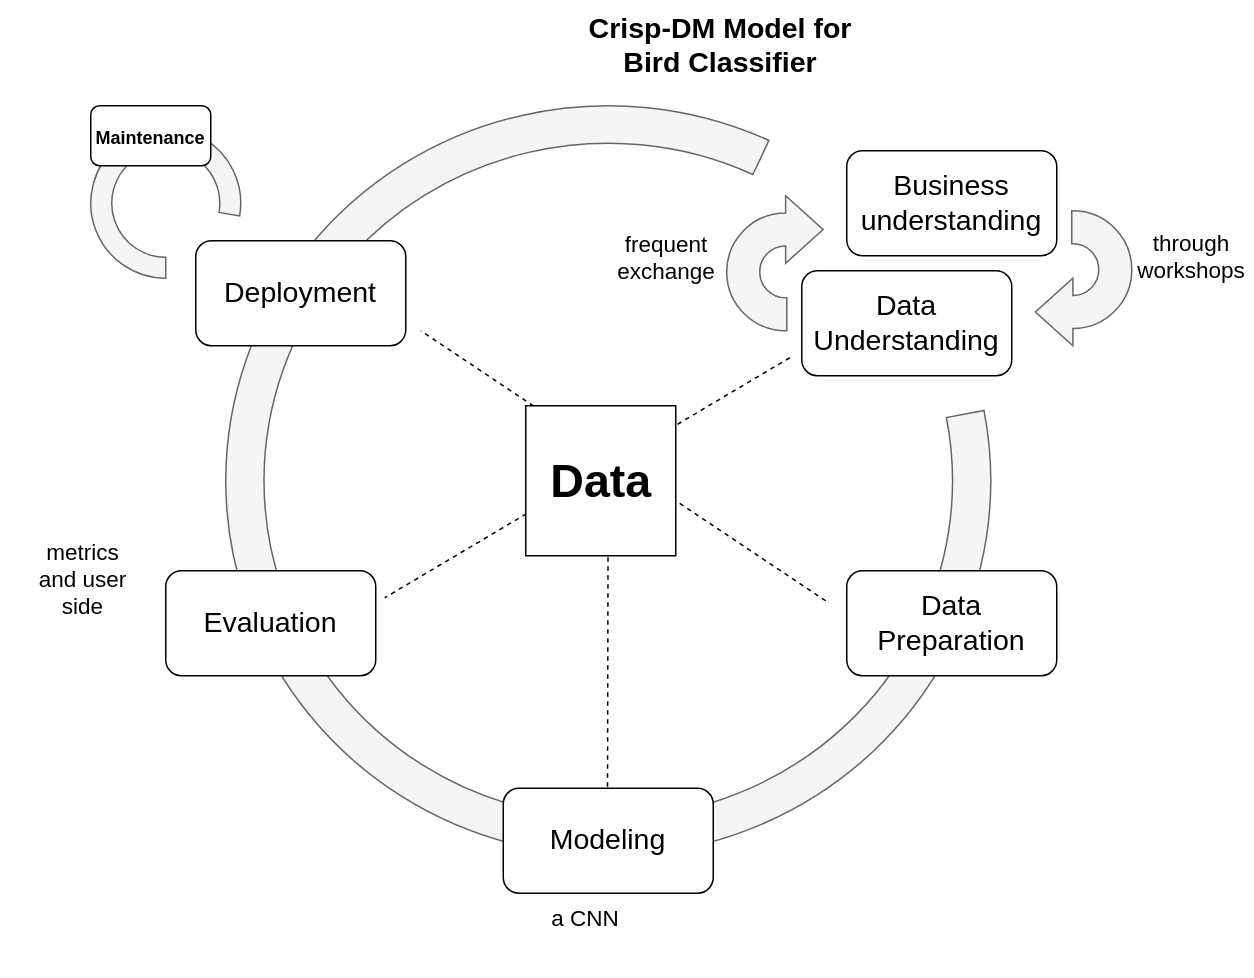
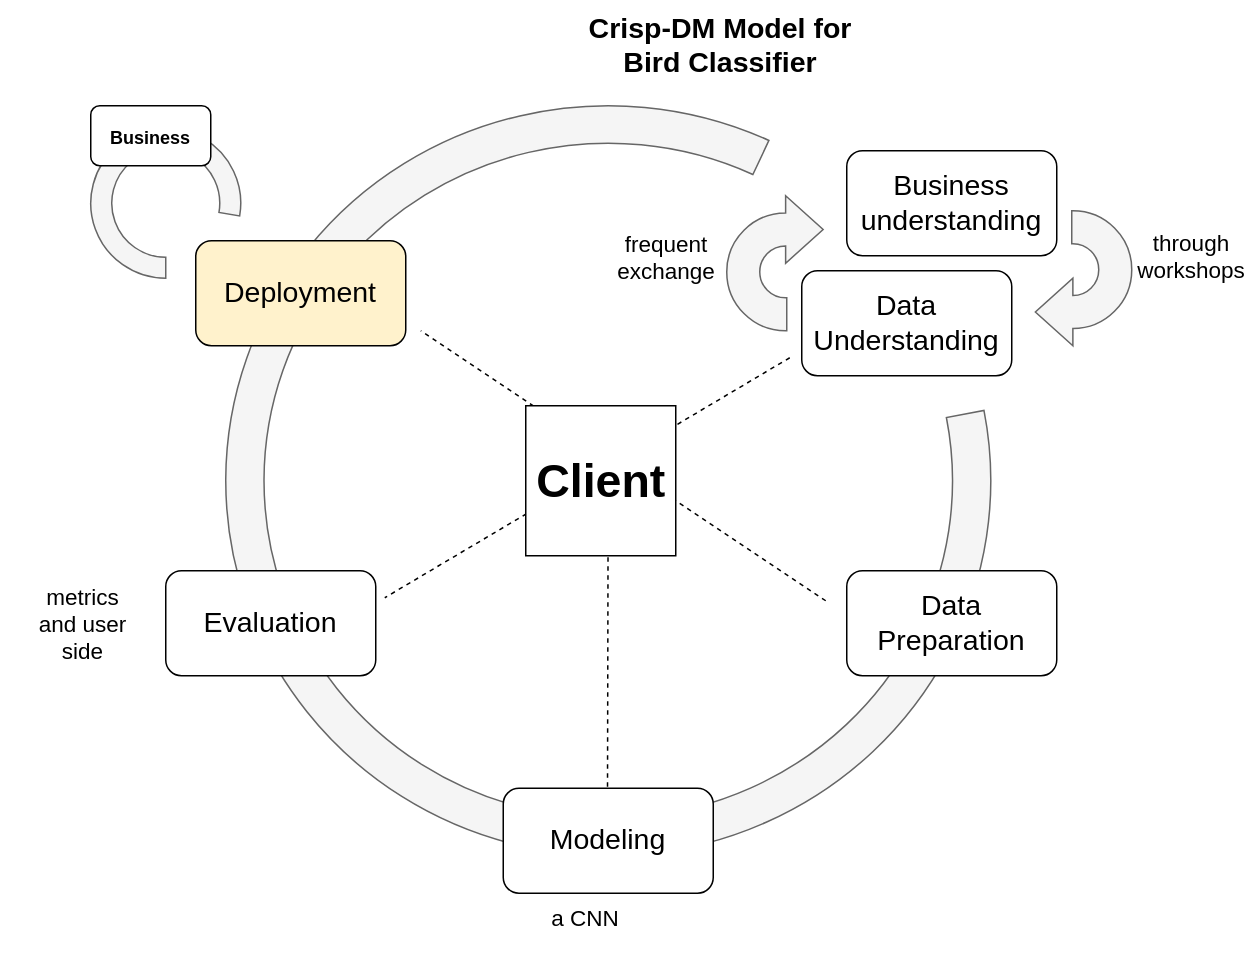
node "Maintenance": label "Maintenance" -> "Business"
node "Deployment": fillcolor #ffffff -> #fff2cc
node "Data": label "Data" -> "Client"
node "metrics and user side": moved (83, 578) -> (83, 623)
